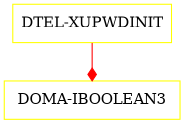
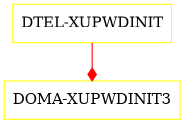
node "DOMA-IBOOLEAN3": label "DOMA-IBOOLEAN3" -> "DOMA-XUPWDINIT3"
